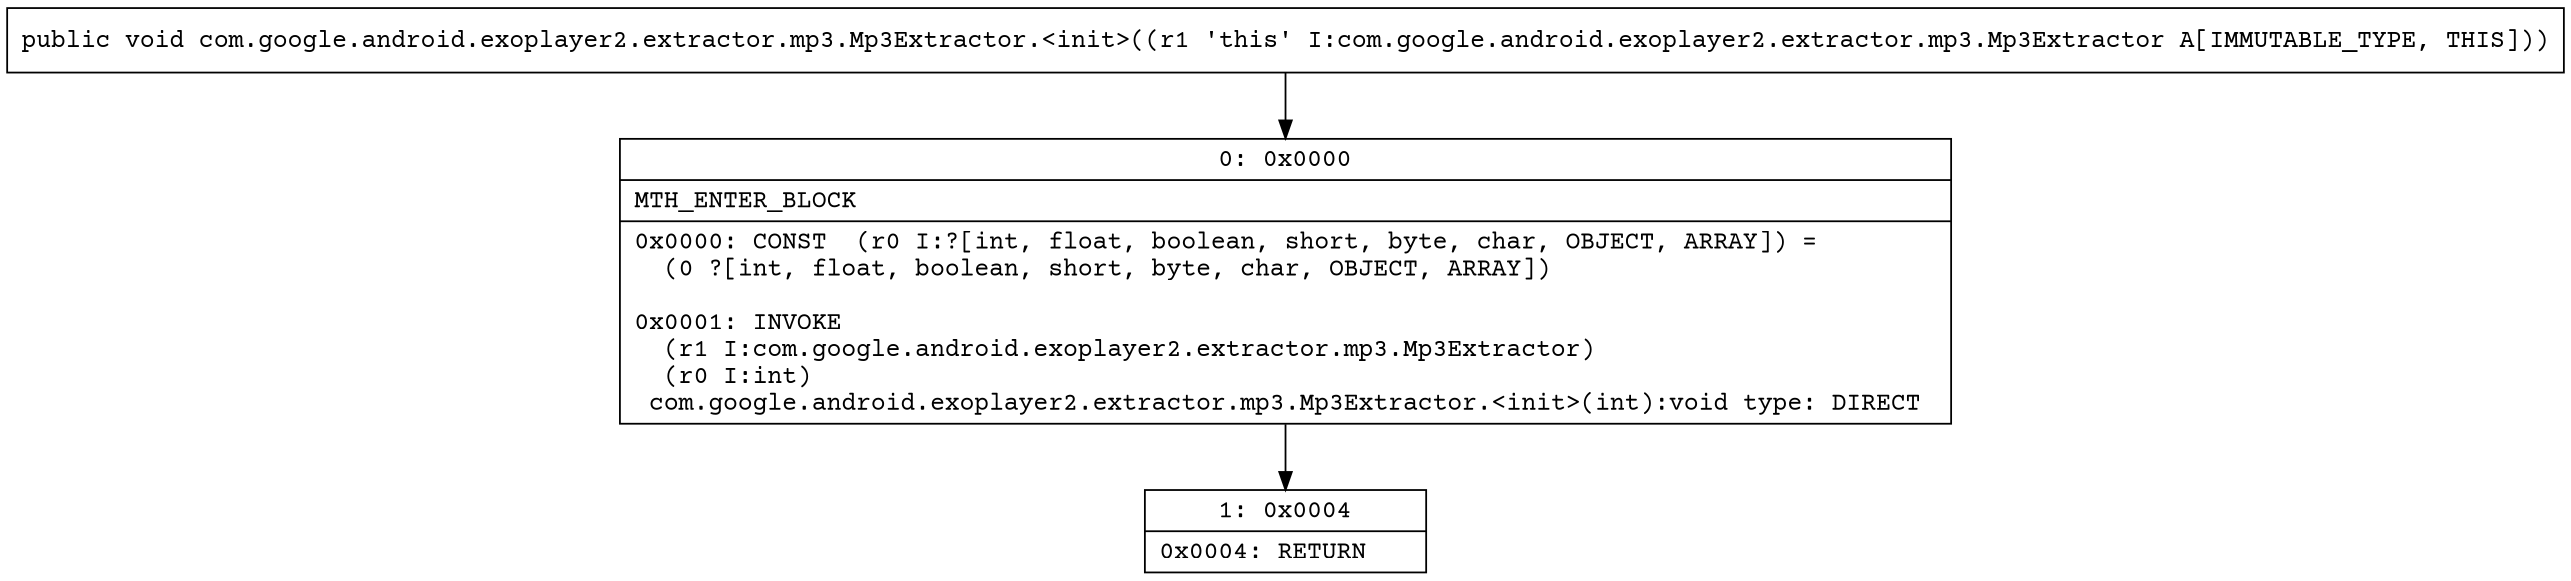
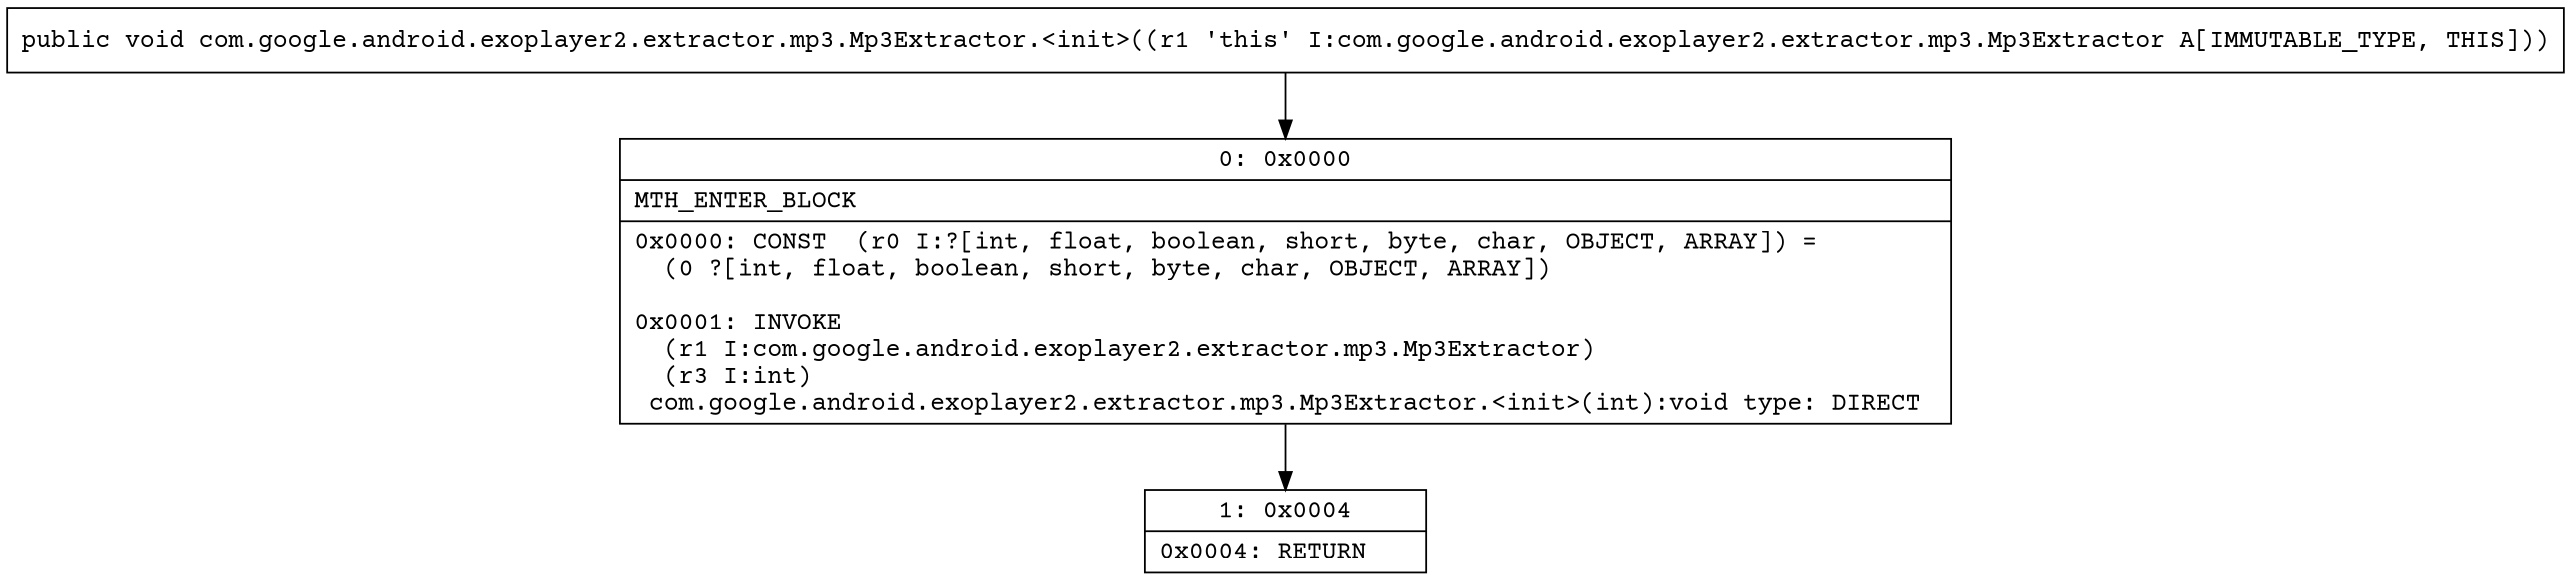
node "0: 0x0000": text "(r0 I:int)" -> "(r3 I:int)"
